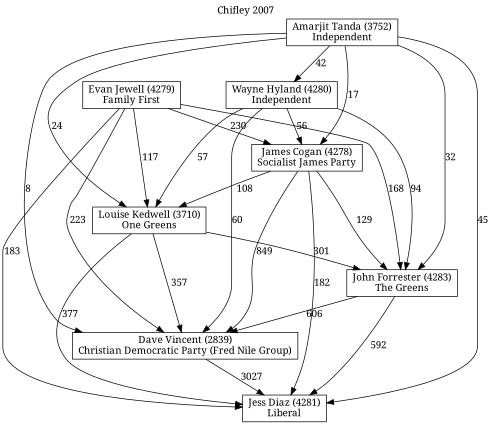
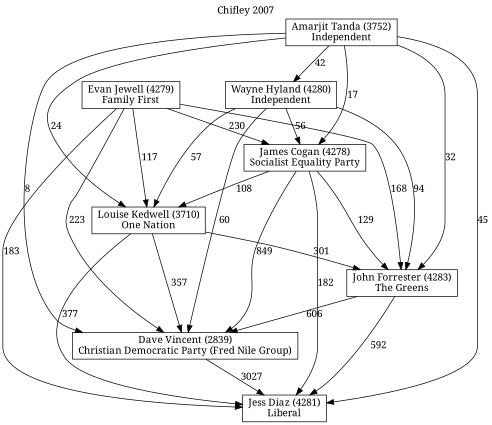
node "James Cogan (4278) Socialist James Party": label "James Cogan (4278) Socialist James Party" -> "James Cogan (4278) Socialist Equality Party"
node "Louise Kedwell (3710) One Greens": label "Louise Kedwell (3710) One Greens" -> "Louise Kedwell (3710) One Nation"
